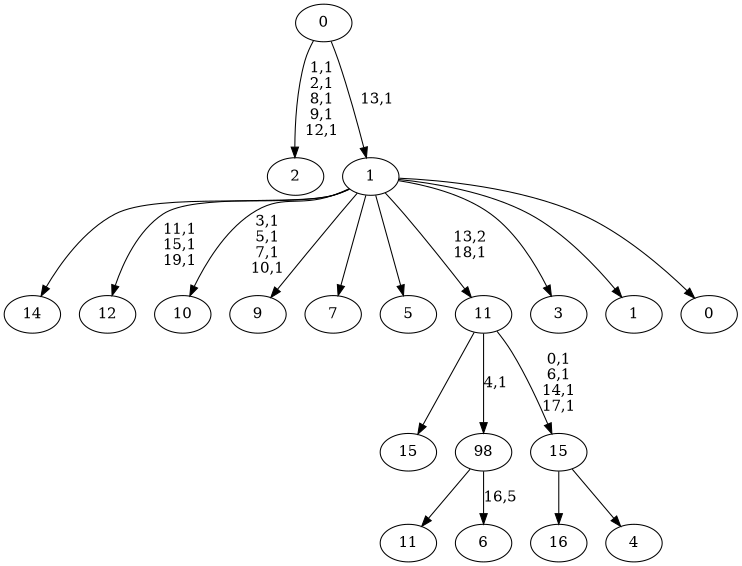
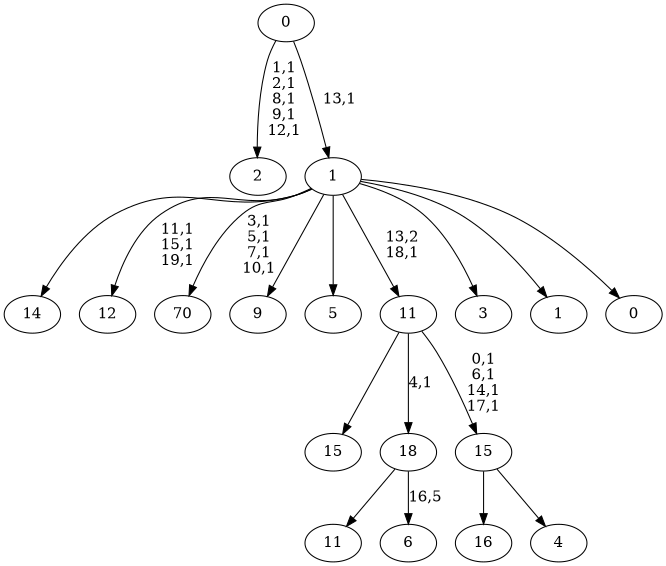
node "10": label "10" -> "70"
node "7": removed
node "98": label "98" -> "18"
